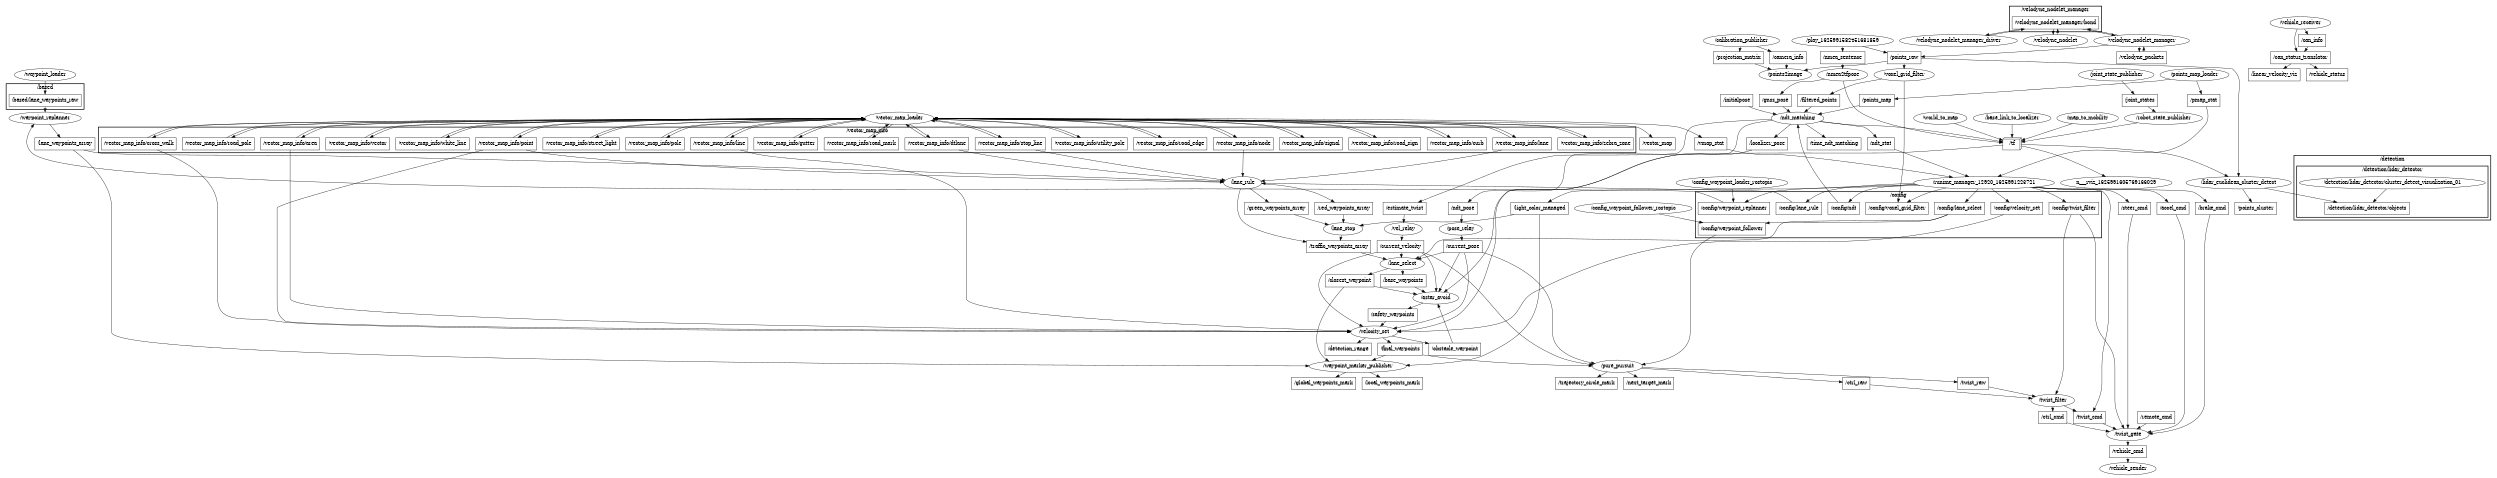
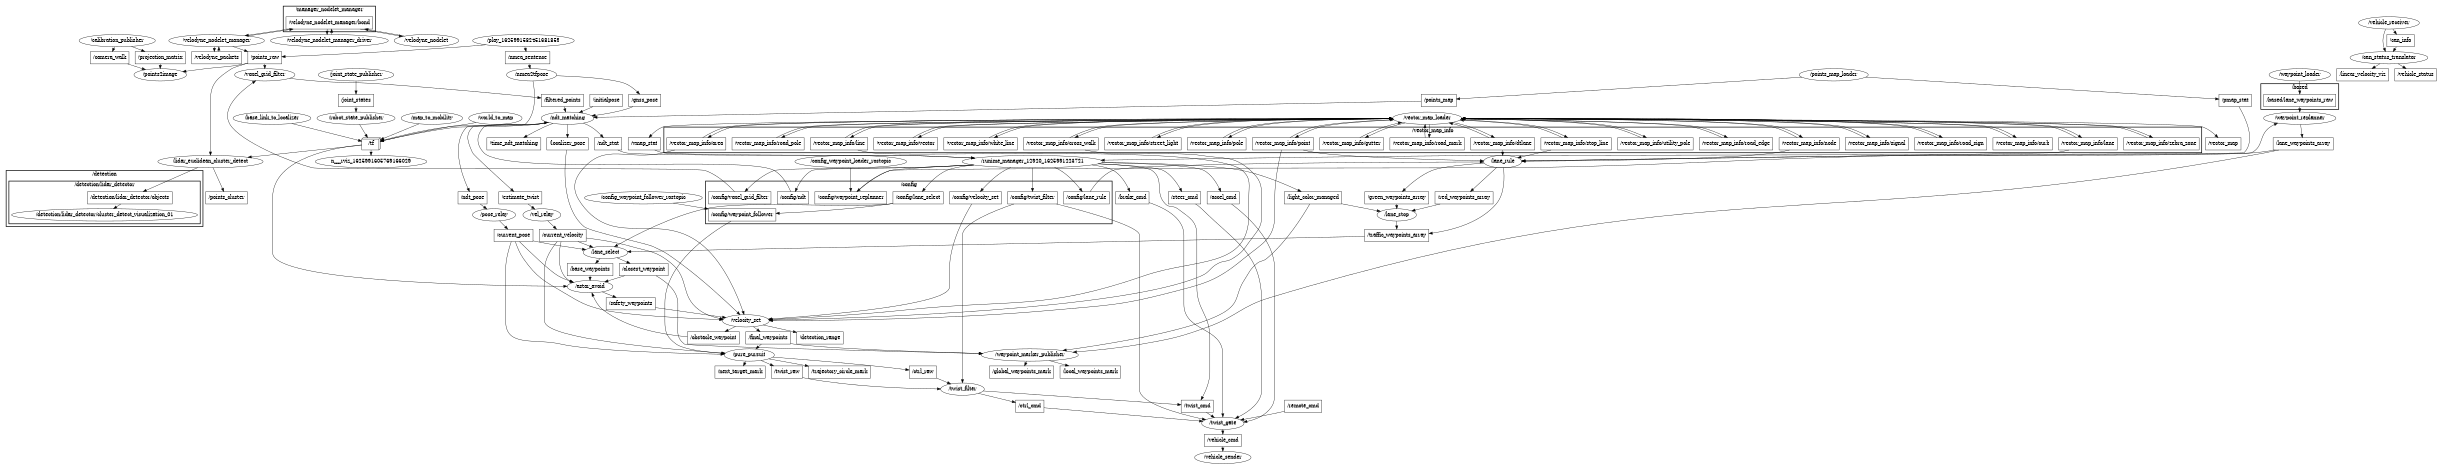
cluster "/velodyne_nodelet_manager": label "/velodyne_nodelet_manager" -> "/manager_nodelet_manager"
node "/camera_info": label "/camera_info" -> "/camera_walk"
node "/can_status_translator": shape box -> ellipse
edge "/voxel_grid_filter" -> "/config/voxel_grid_filter": reversed
edge "/detection/lidar_detector/cluster_detect_visualization_01" -> "/detection/lidar_detector/objects": reversed
